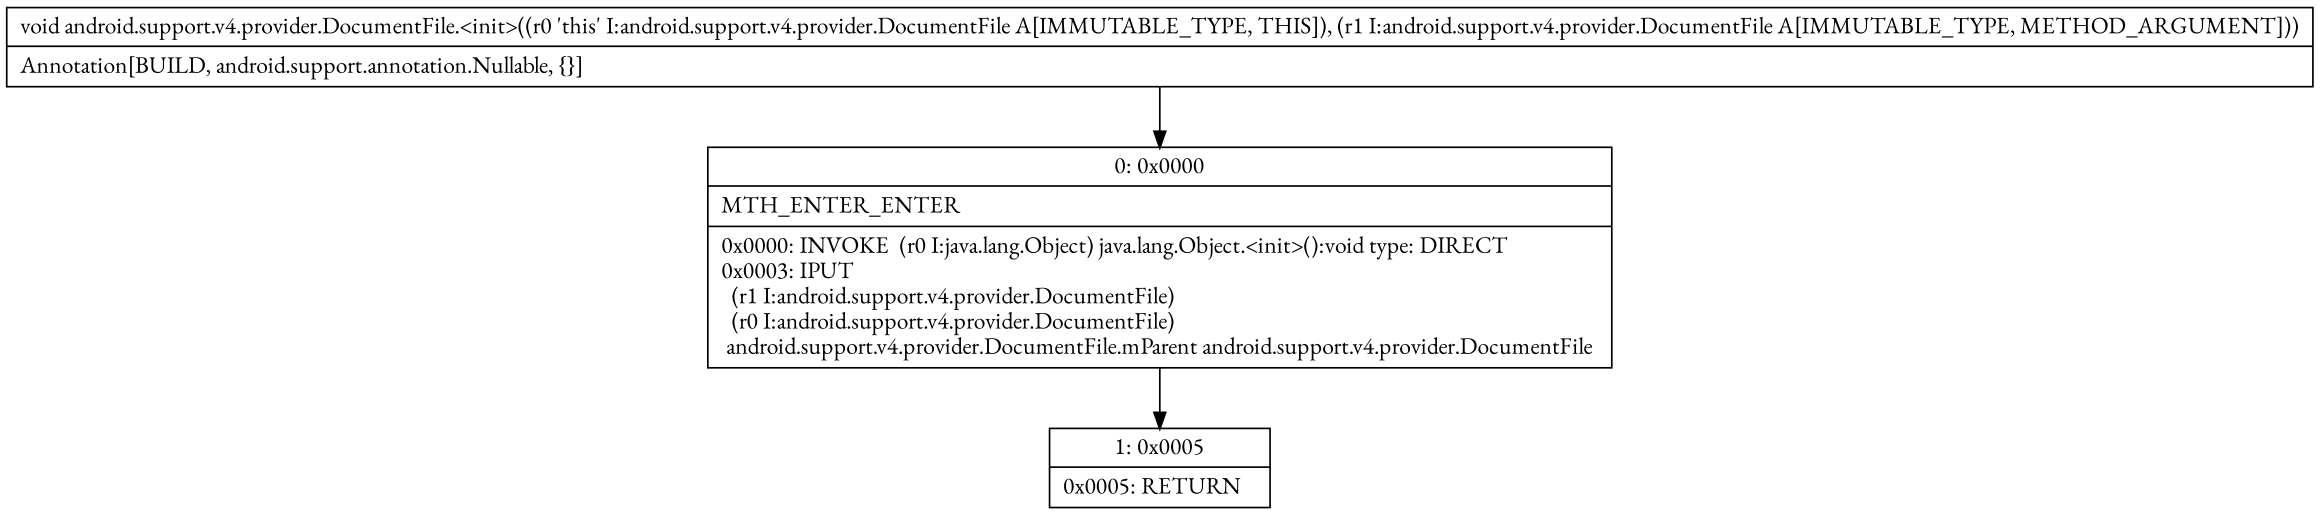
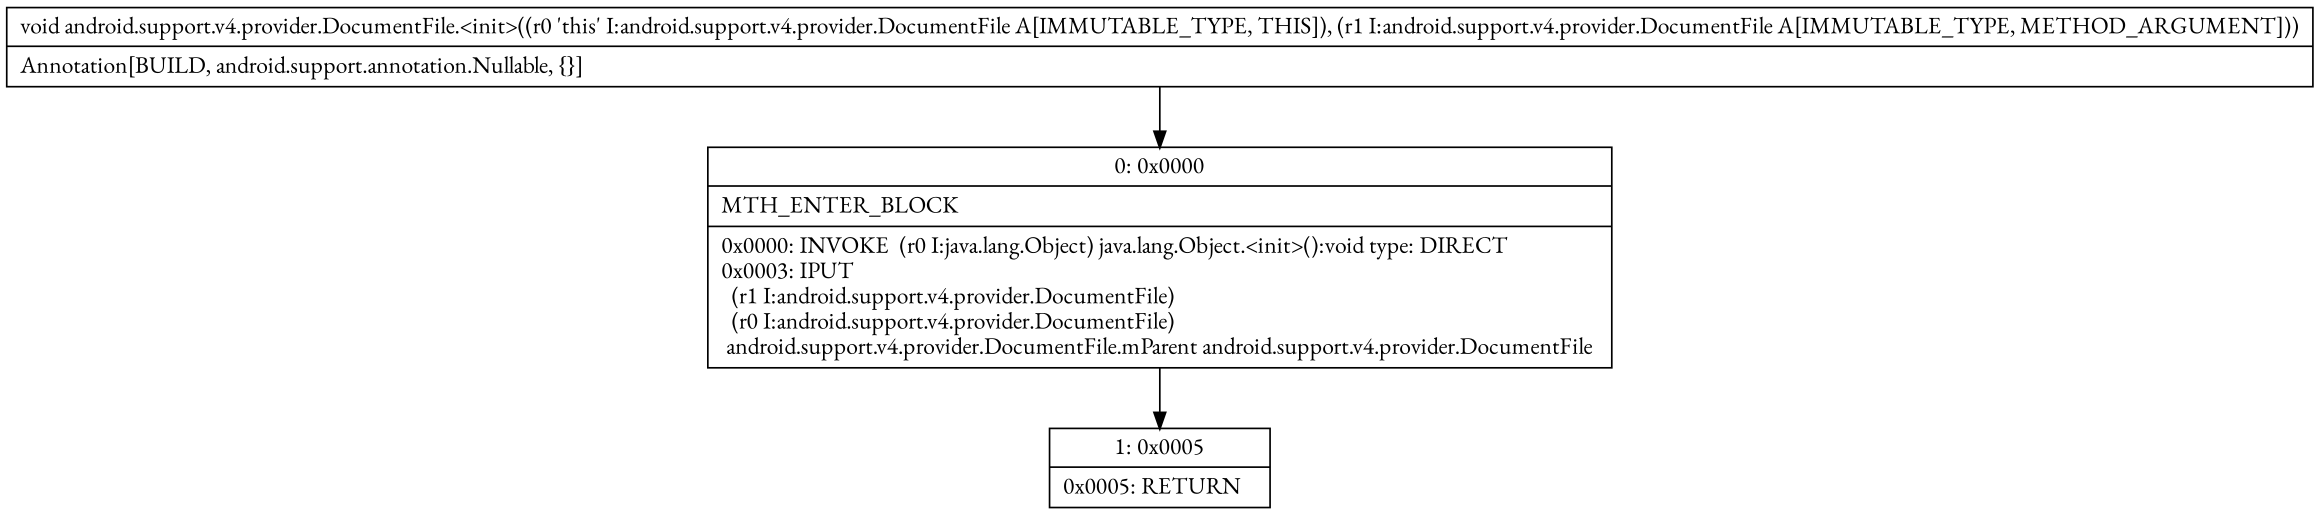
node "0: 0x0000": text "MTH_ENTER_ENTER" -> "MTH_ENTER_BLOCK"
